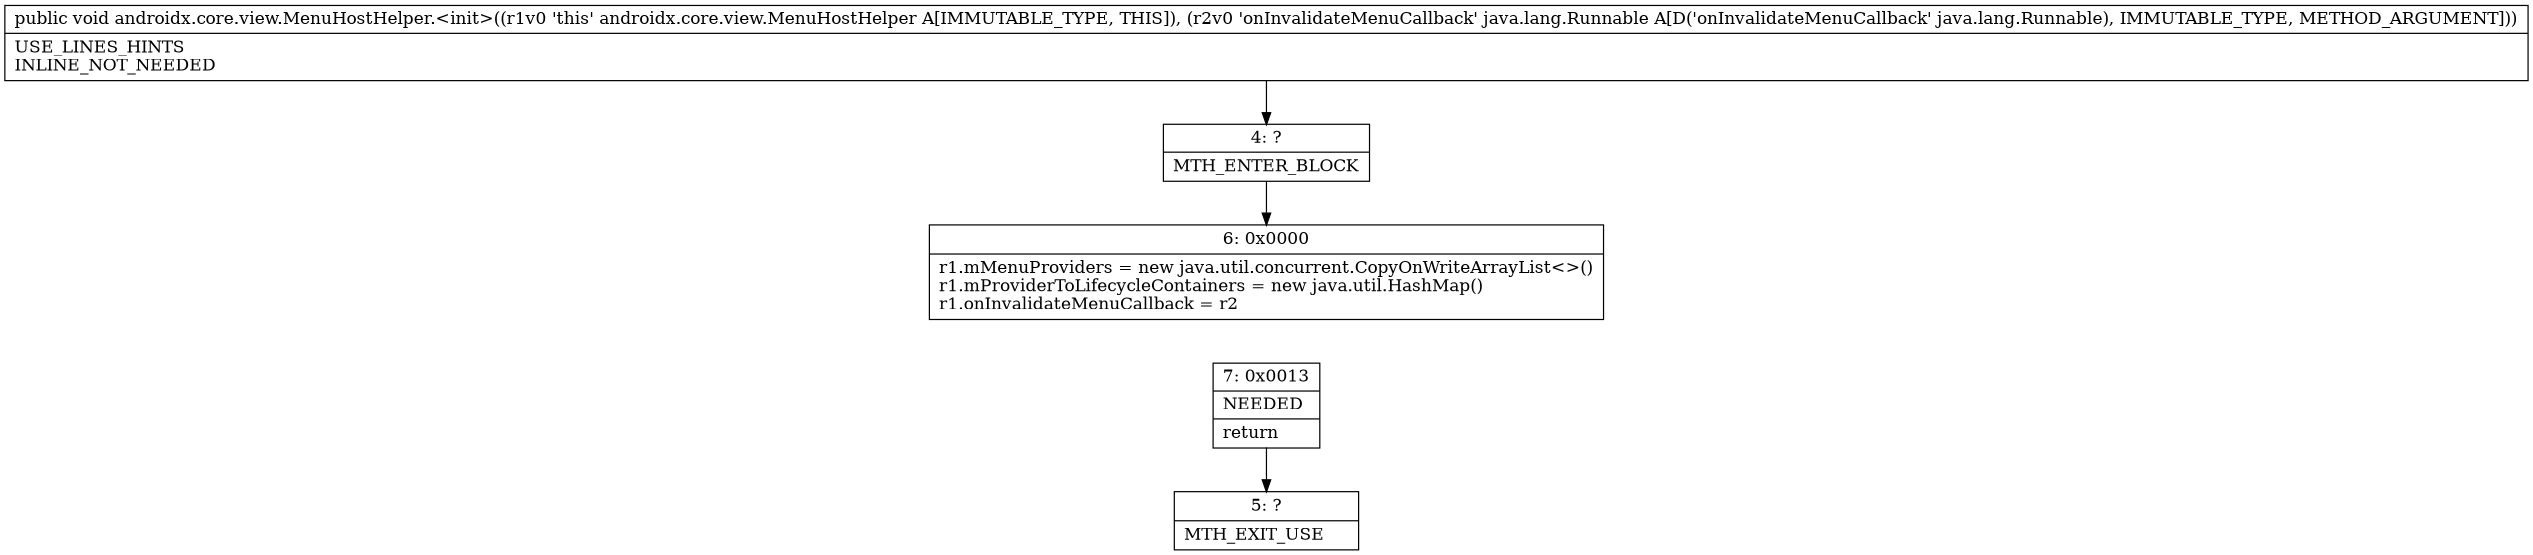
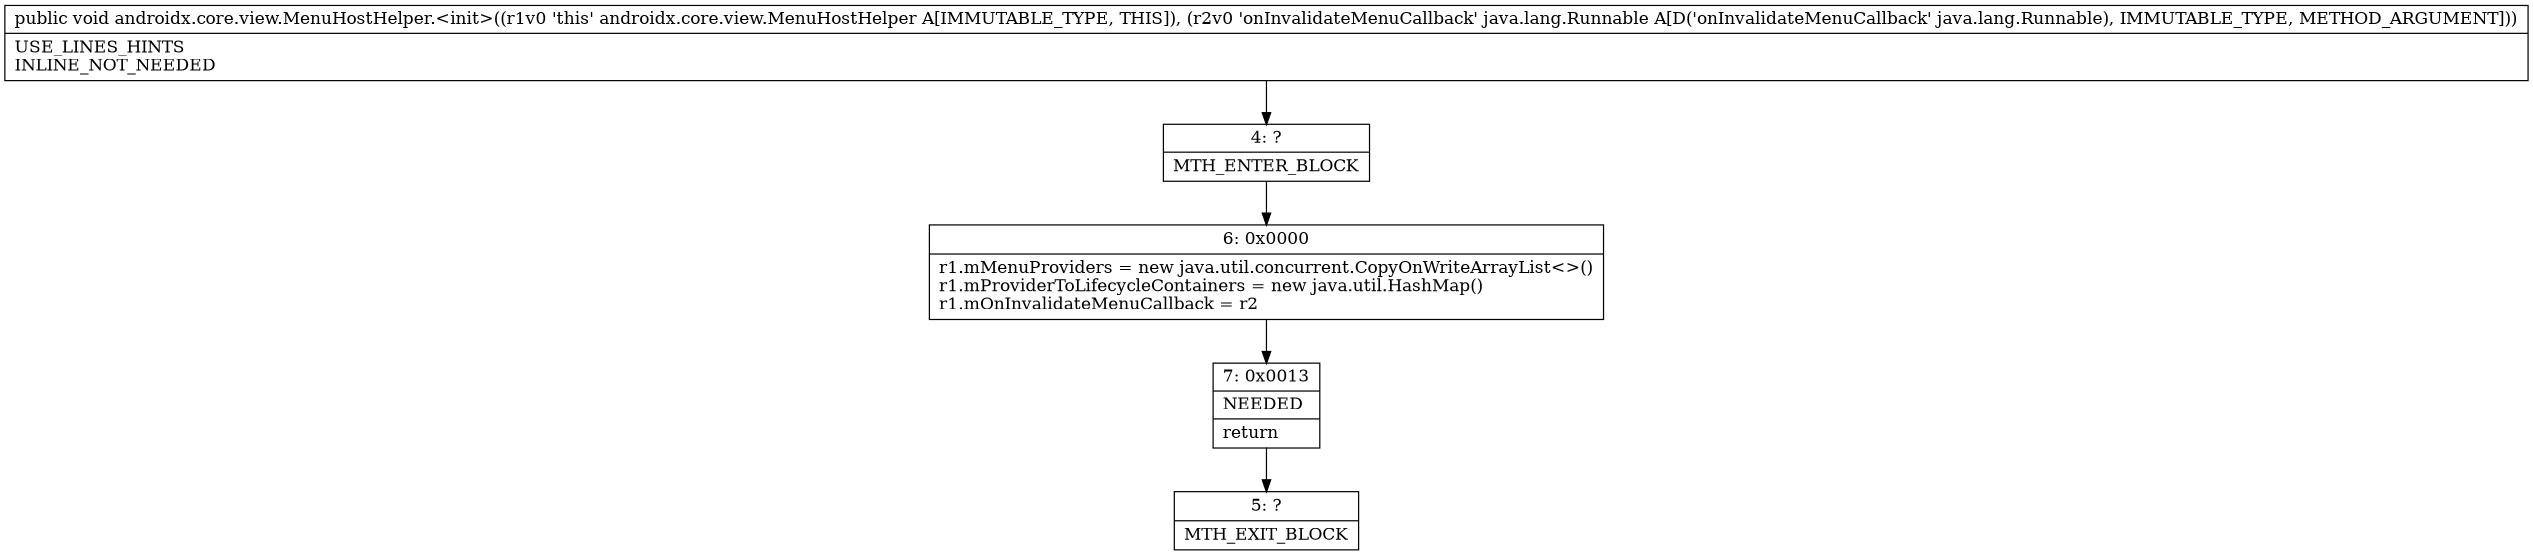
node "6: 0x0000": text "r1.onInvalidateMenuCallback = r2" -> "r1.mOnInvalidateMenuCallback = r2"
edge "6: 0x0000" -> "7: 0x0013": added
node "5: ?": text "MTH_EXIT_USE" -> "MTH_EXIT_BLOCK"
